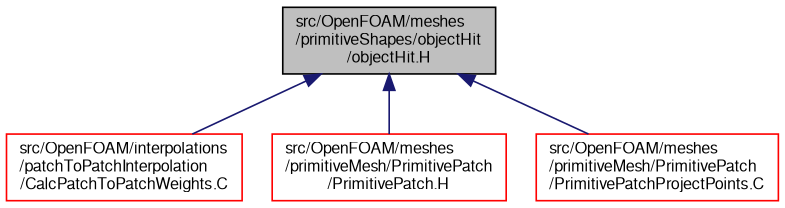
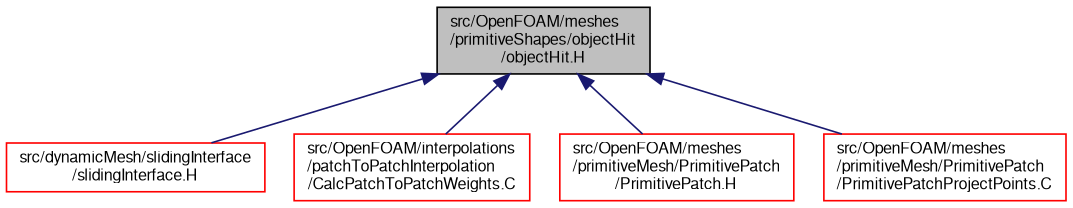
node "src/dynamicMesh/slidingInterface /slidingInterface.H": added
